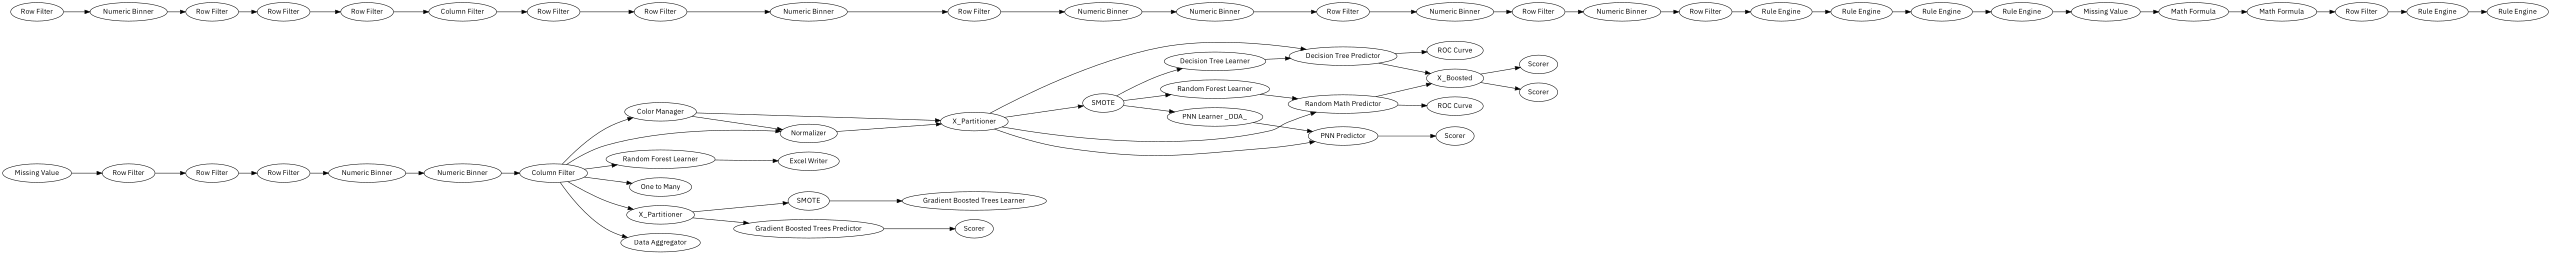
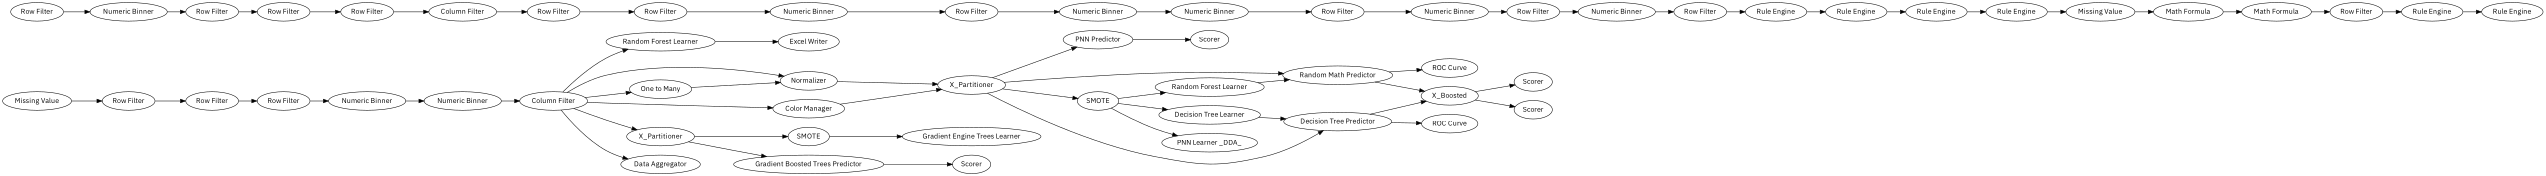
edge "Color Manager" -> "Normalizer": now "One to Many" -> "Normalizer"
edge "PNN Learner _DDA_" -> "PNN Predictor": removed
node "Gradient Boosted Trees Learner": label "Gradient Boosted Trees Learner" -> "Gradient Engine Trees Learner"
